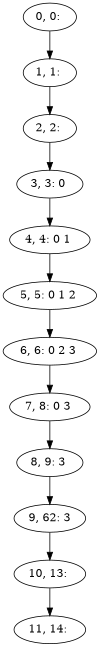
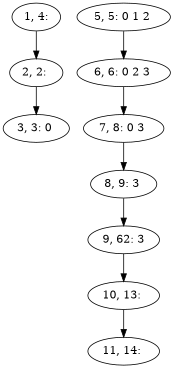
node "0, 0:": removed
node "1, 1:": label "1, 1:" -> "1, 4:"
node "4, 4: 0 1": removed
